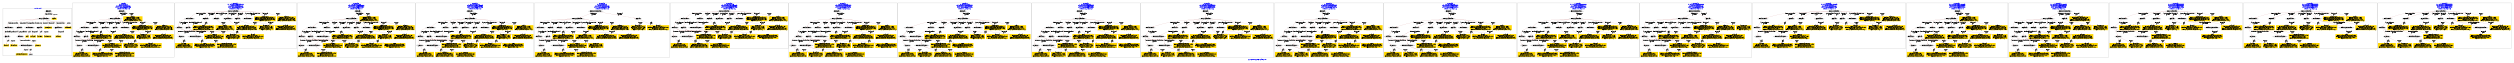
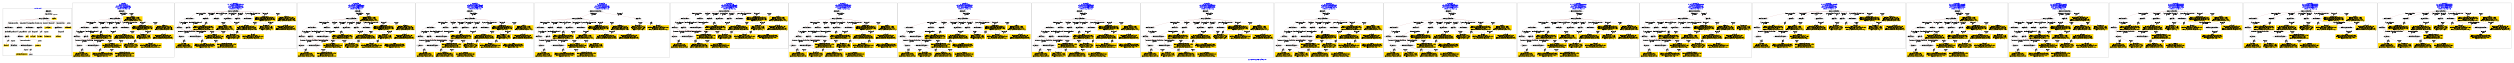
node "additionalInfo": label "additionalInfo" -> "appellation"
edge "E39_Actor1" -> "artist_uri": now "title" -> "artist_uri"
node "technique_uri": fillcolor gold -> lightgray
